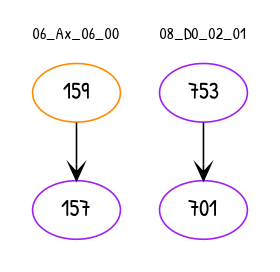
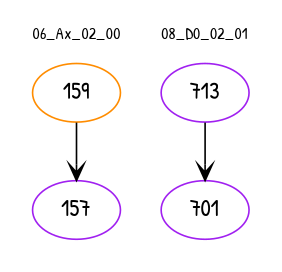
cluster "06_Ax_06_00": label "06_Ax_06_00" -> "06_Ax_02_00"
node "753": label "753" -> "713"
